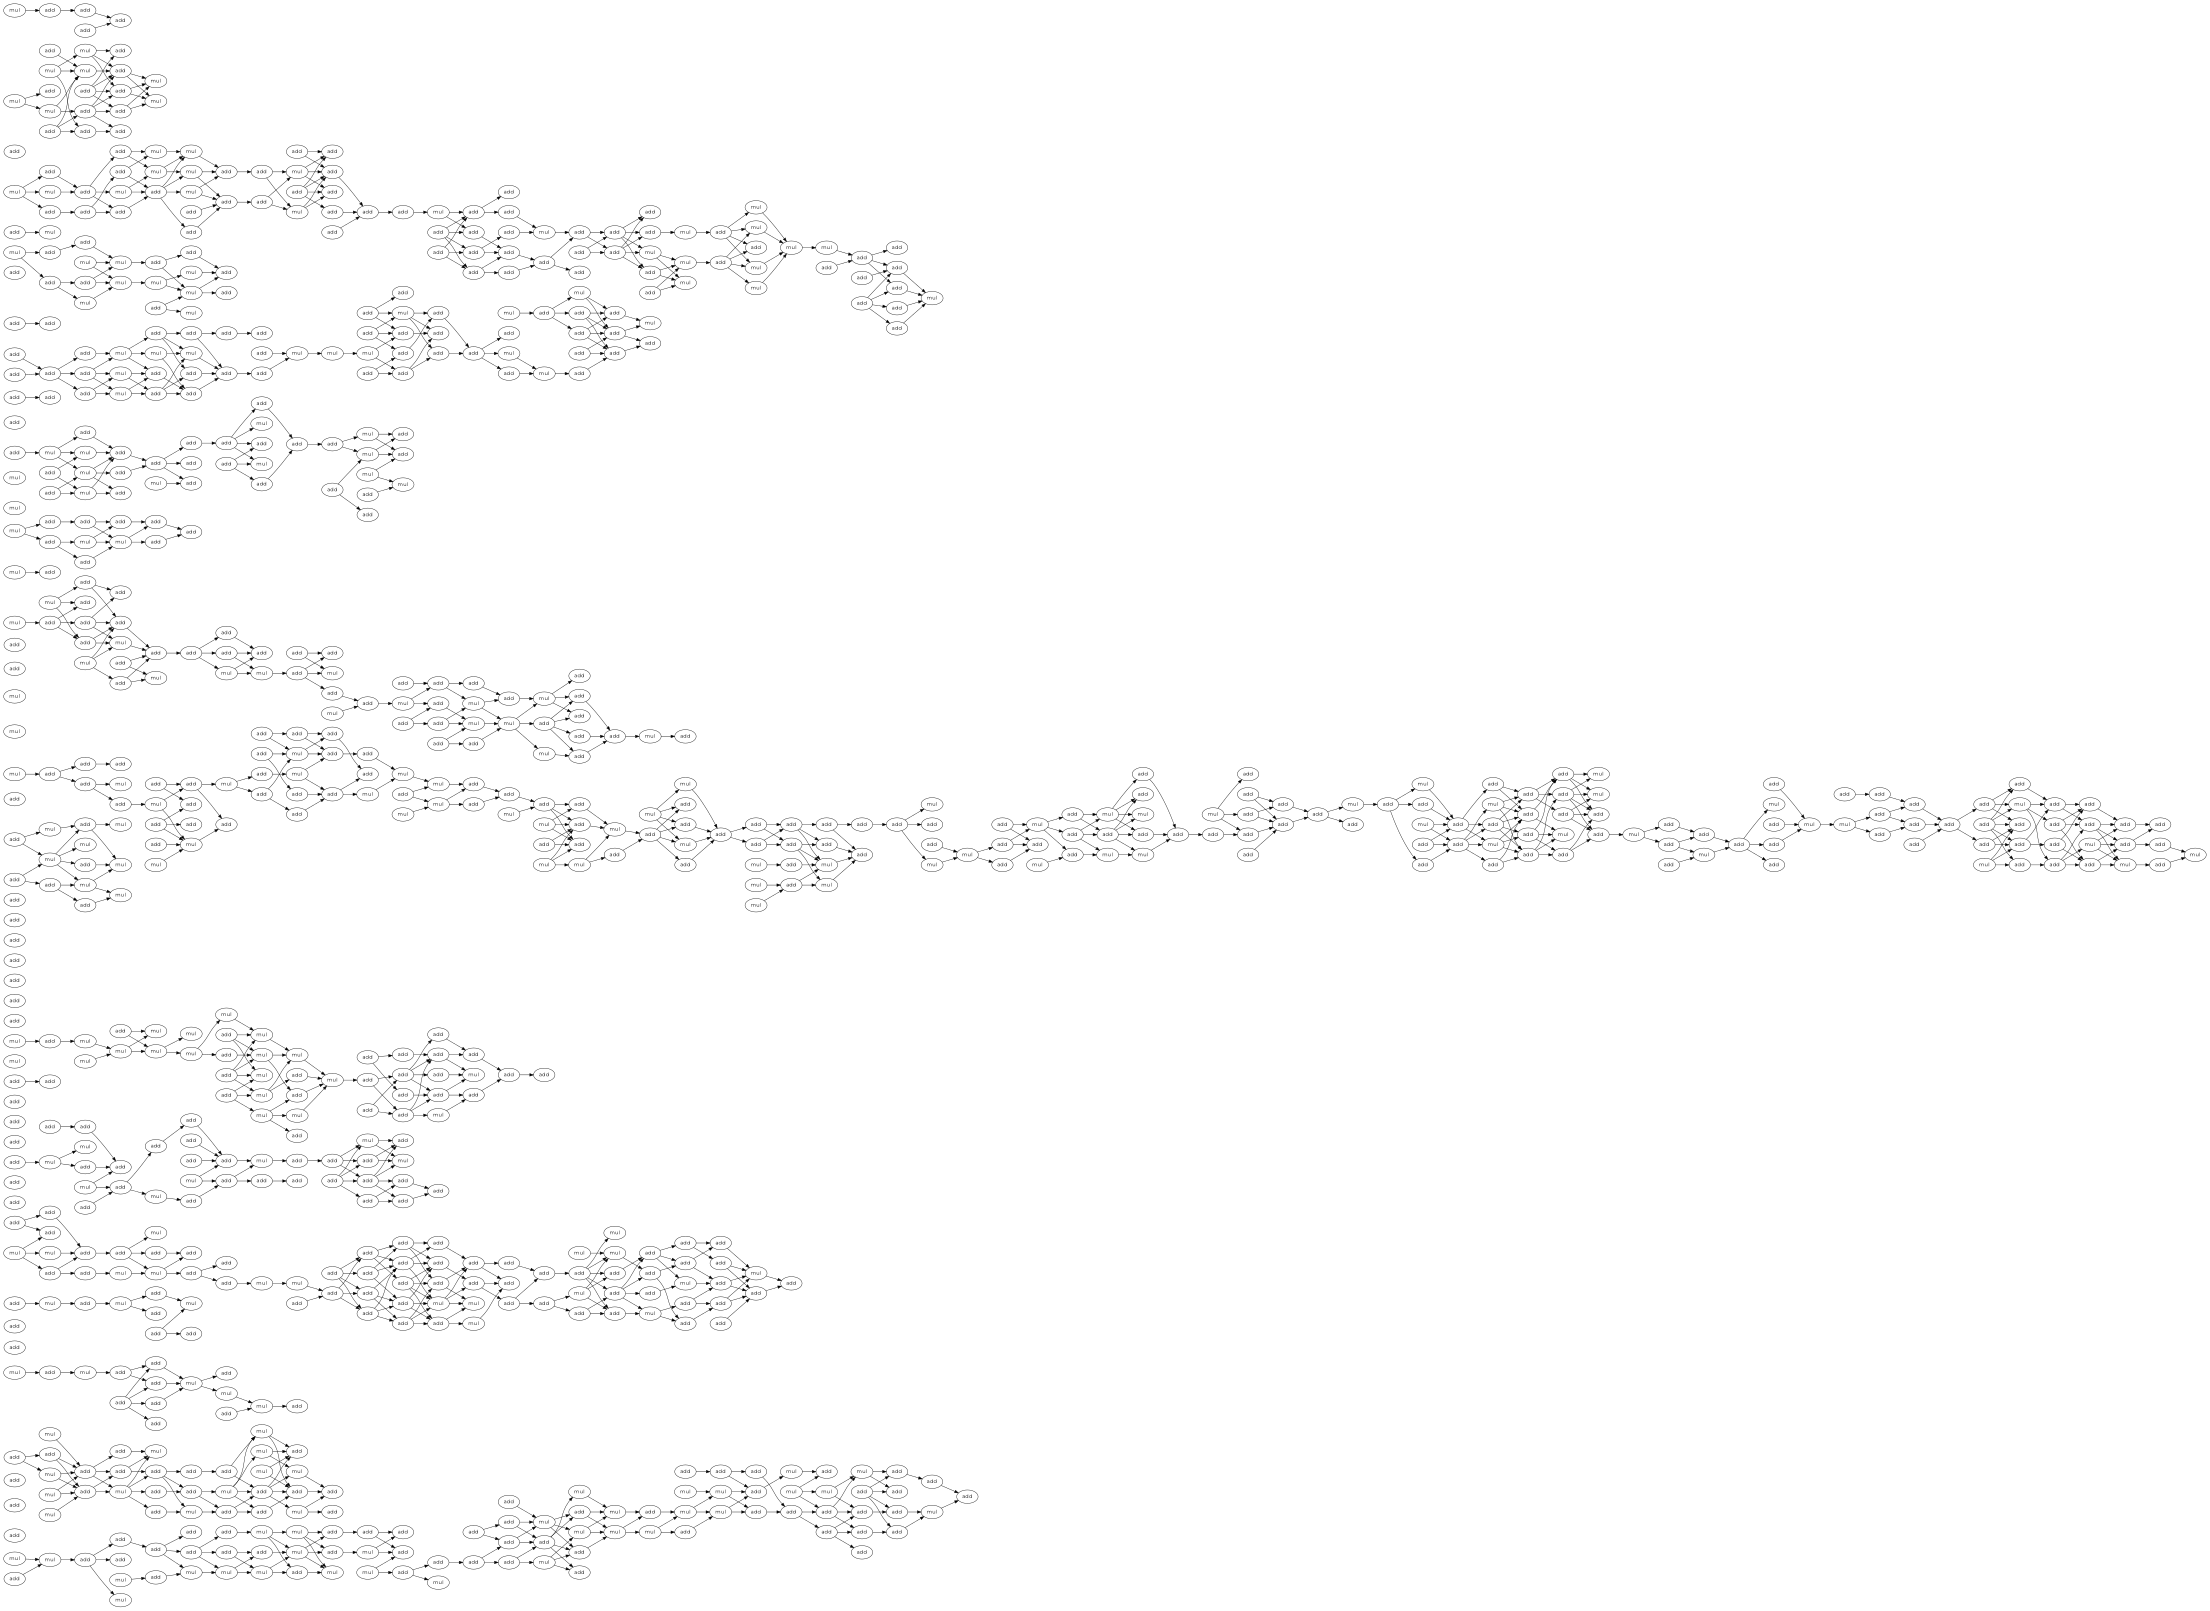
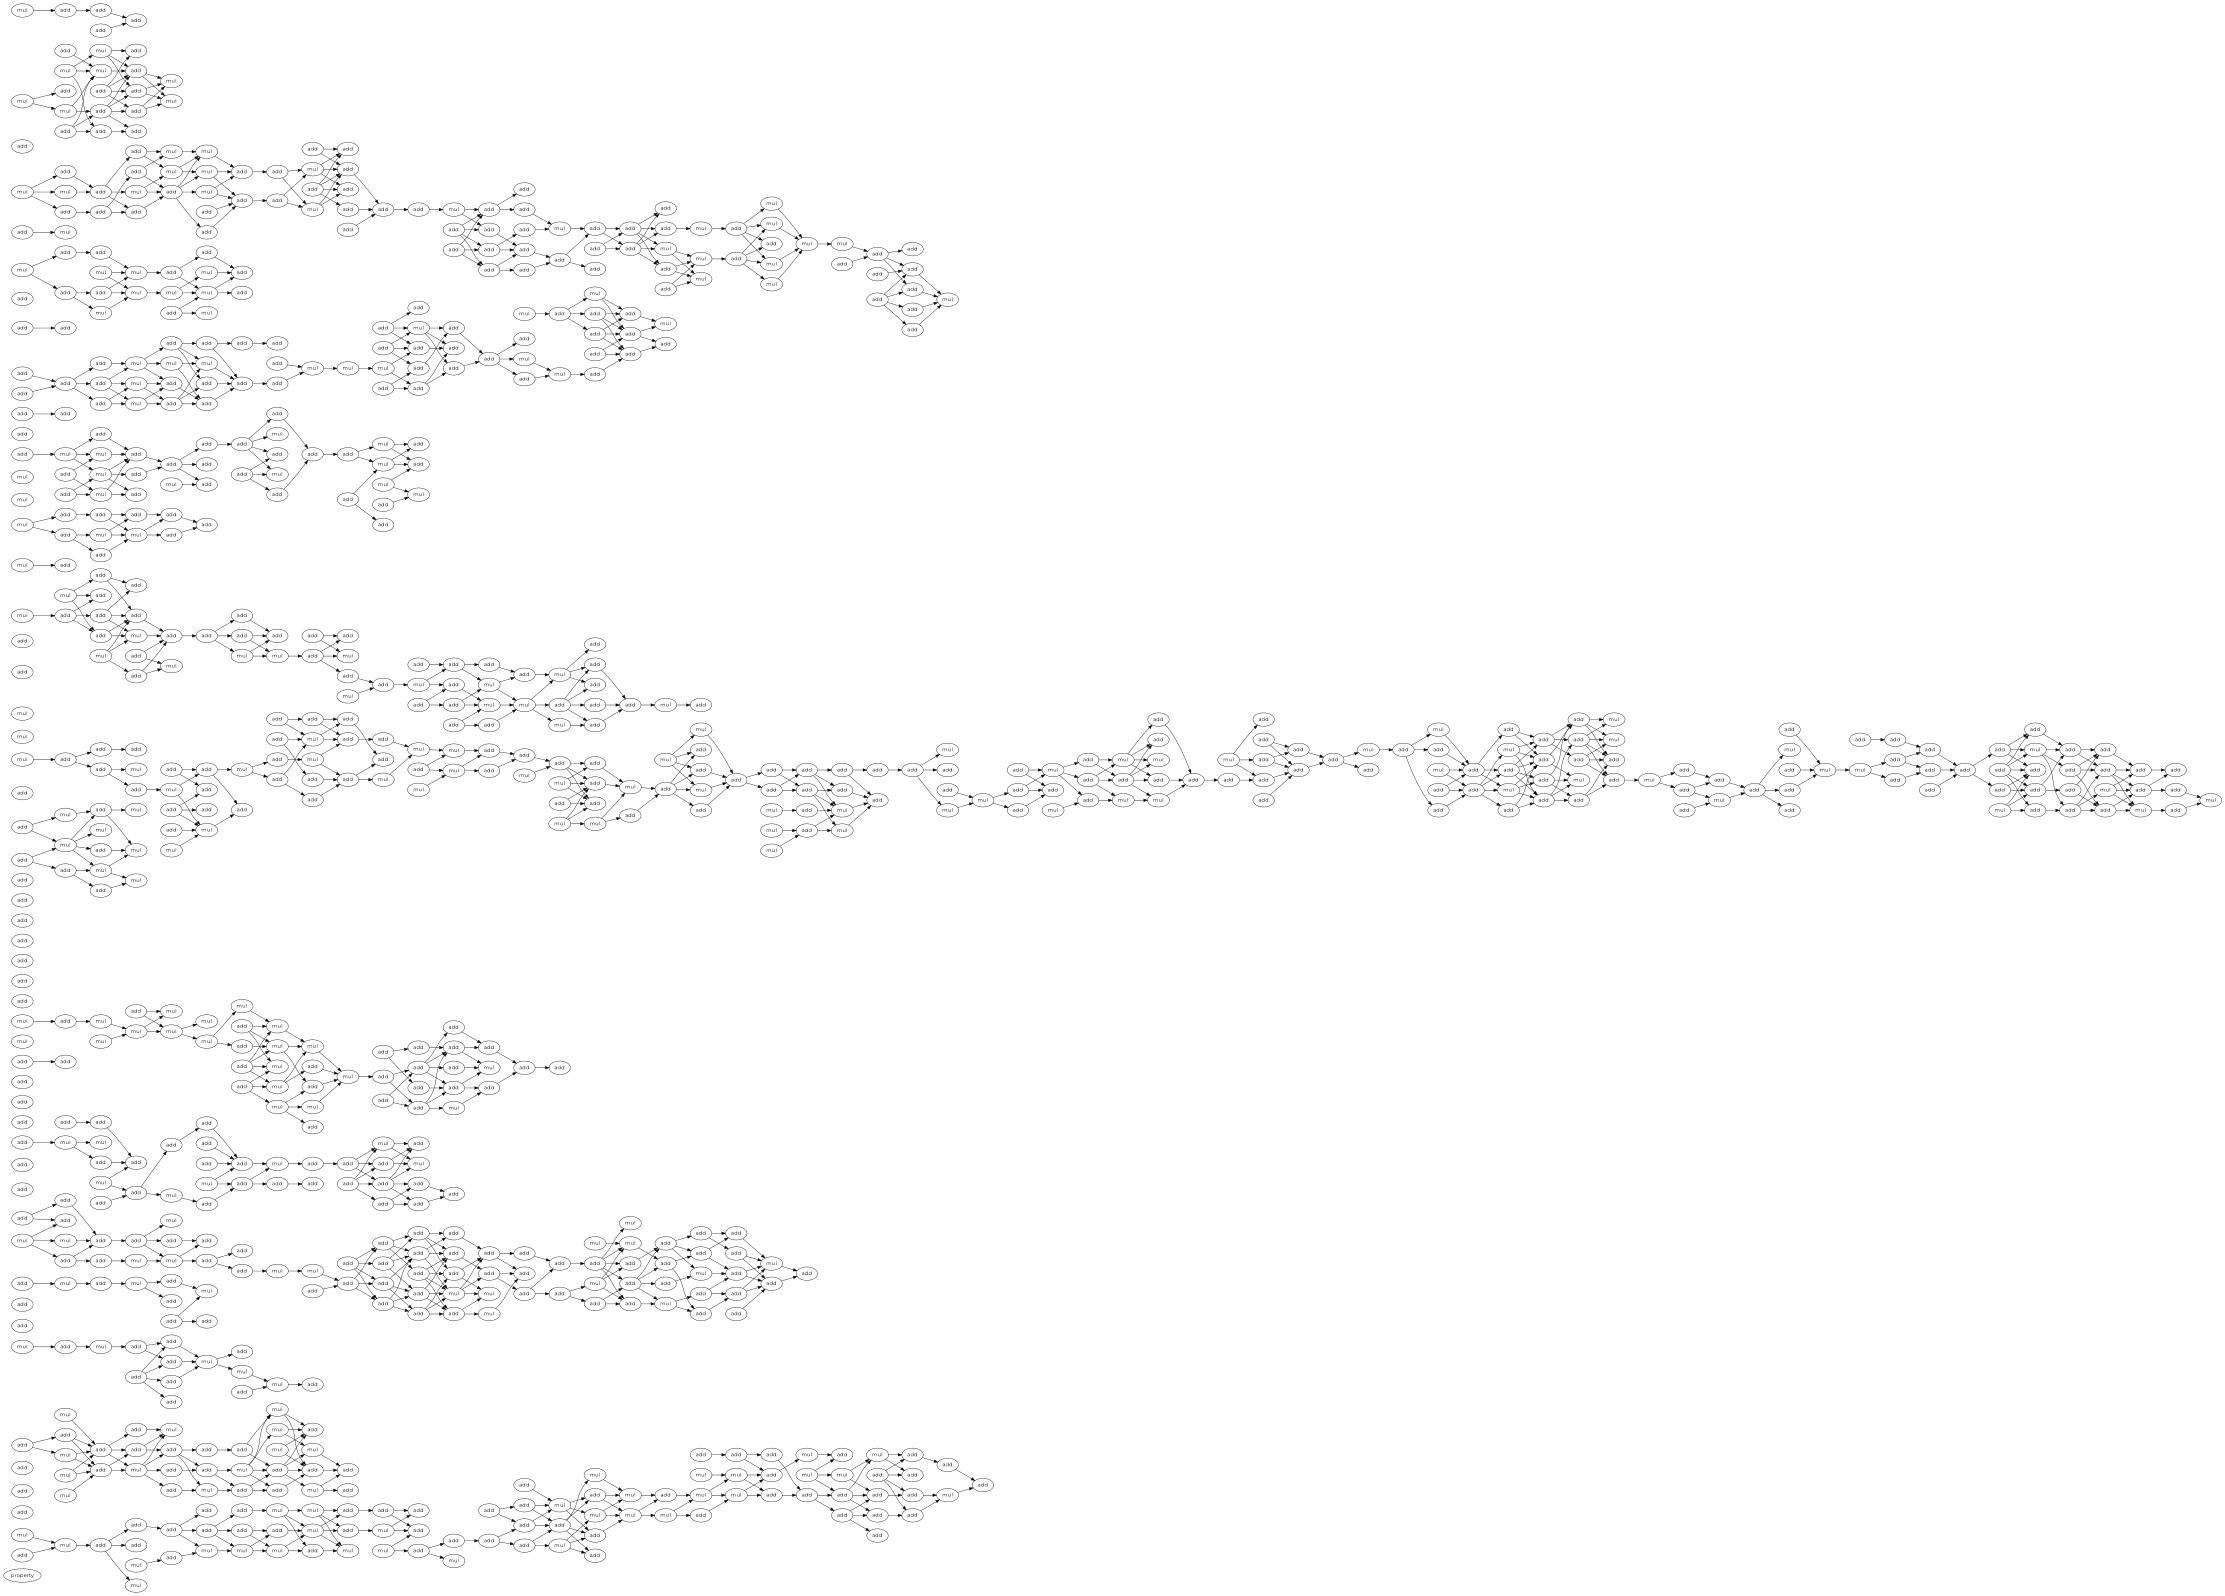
node "property": added
